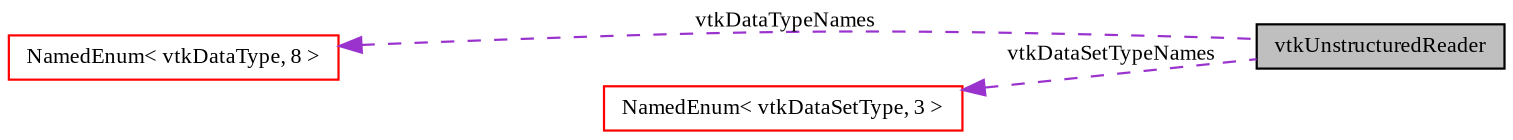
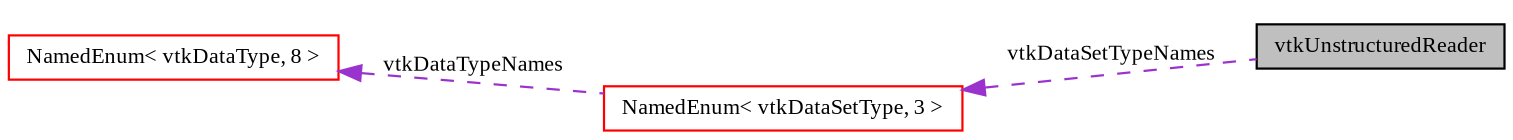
edge "vtkUnstructuredReader" -> "NamedEnum< vtkDataType, 8 >": now "NamedEnum< vtkDataSetType, 3 >" -> "NamedEnum< vtkDataType, 8 >"
